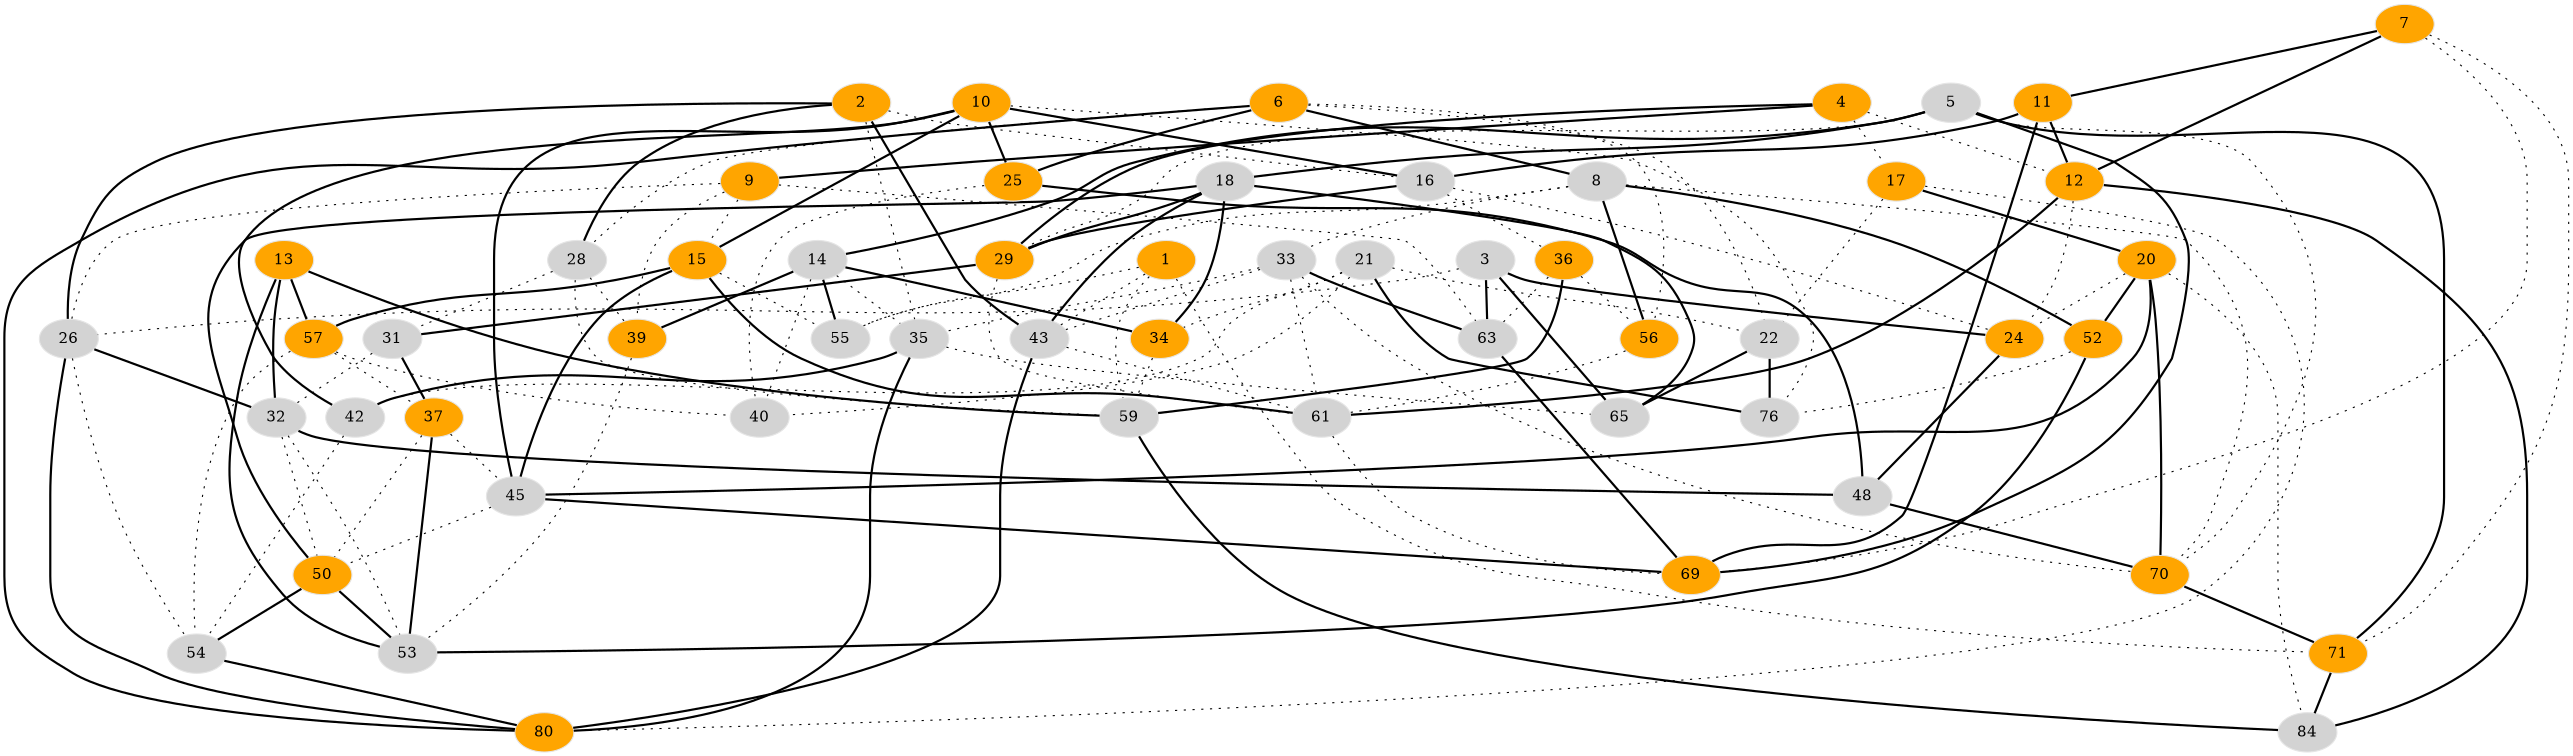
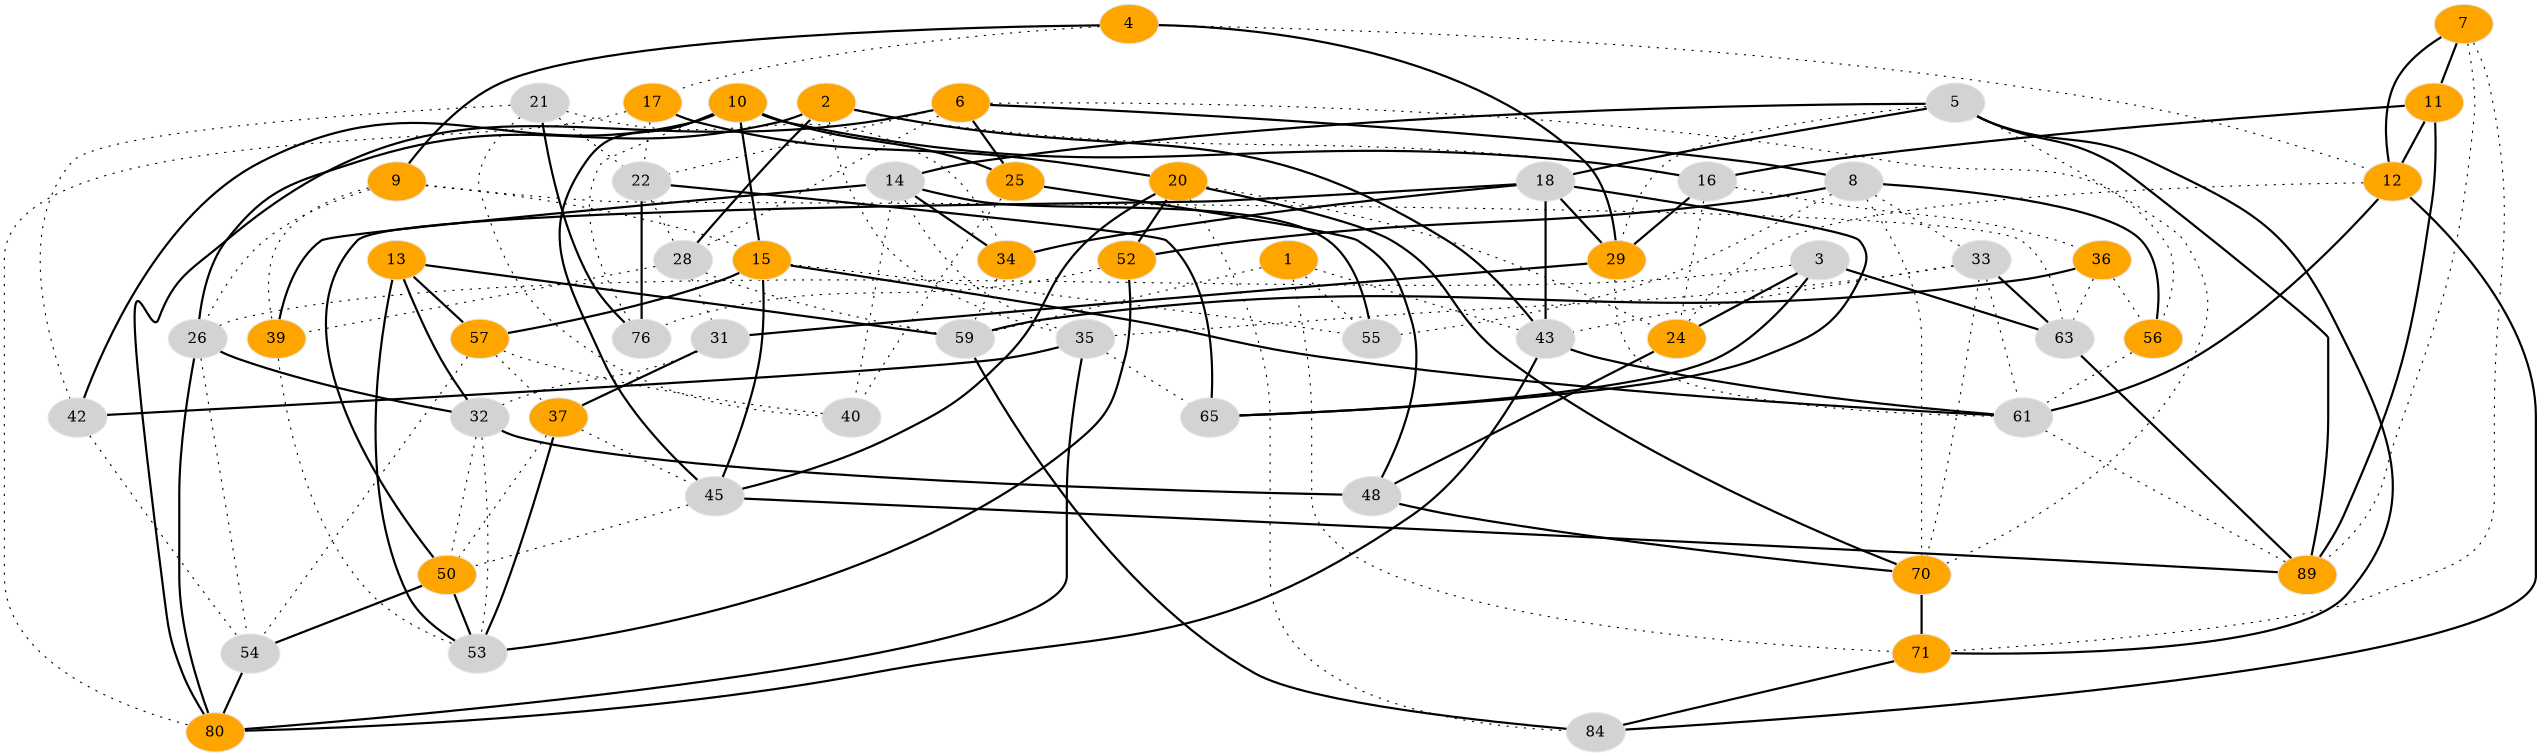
edge "22" -- "28": added
edge "43" -- "61": style dotted -> bold
node "69": label "69" -> "89"
